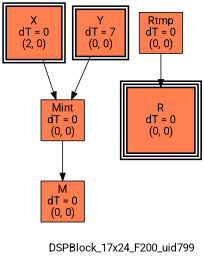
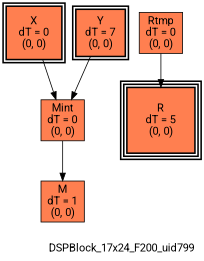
node "X dT = 0 (2, 0)": label "X dT = 0 (2, 0)" -> "X dT = 0 (0, 0)"
node "R dT = 0 (0, 0)": label "R dT = 0 (0, 0)" -> "R dT = 5 (0, 0)"
node "M dT = 0 (0, 0)": label "M dT = 0 (0, 0)" -> "M dT = 1 (0, 0)"
